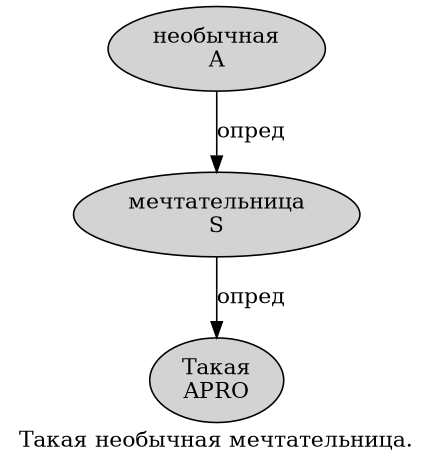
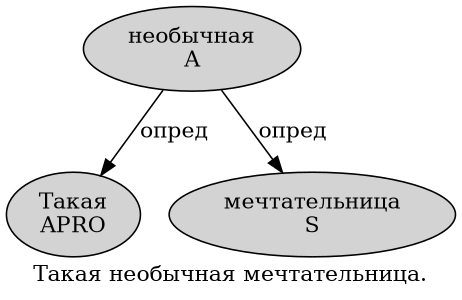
edge "мечтательница S" -> "Такая APRO": now "необычная A" -> "Такая APRO"
